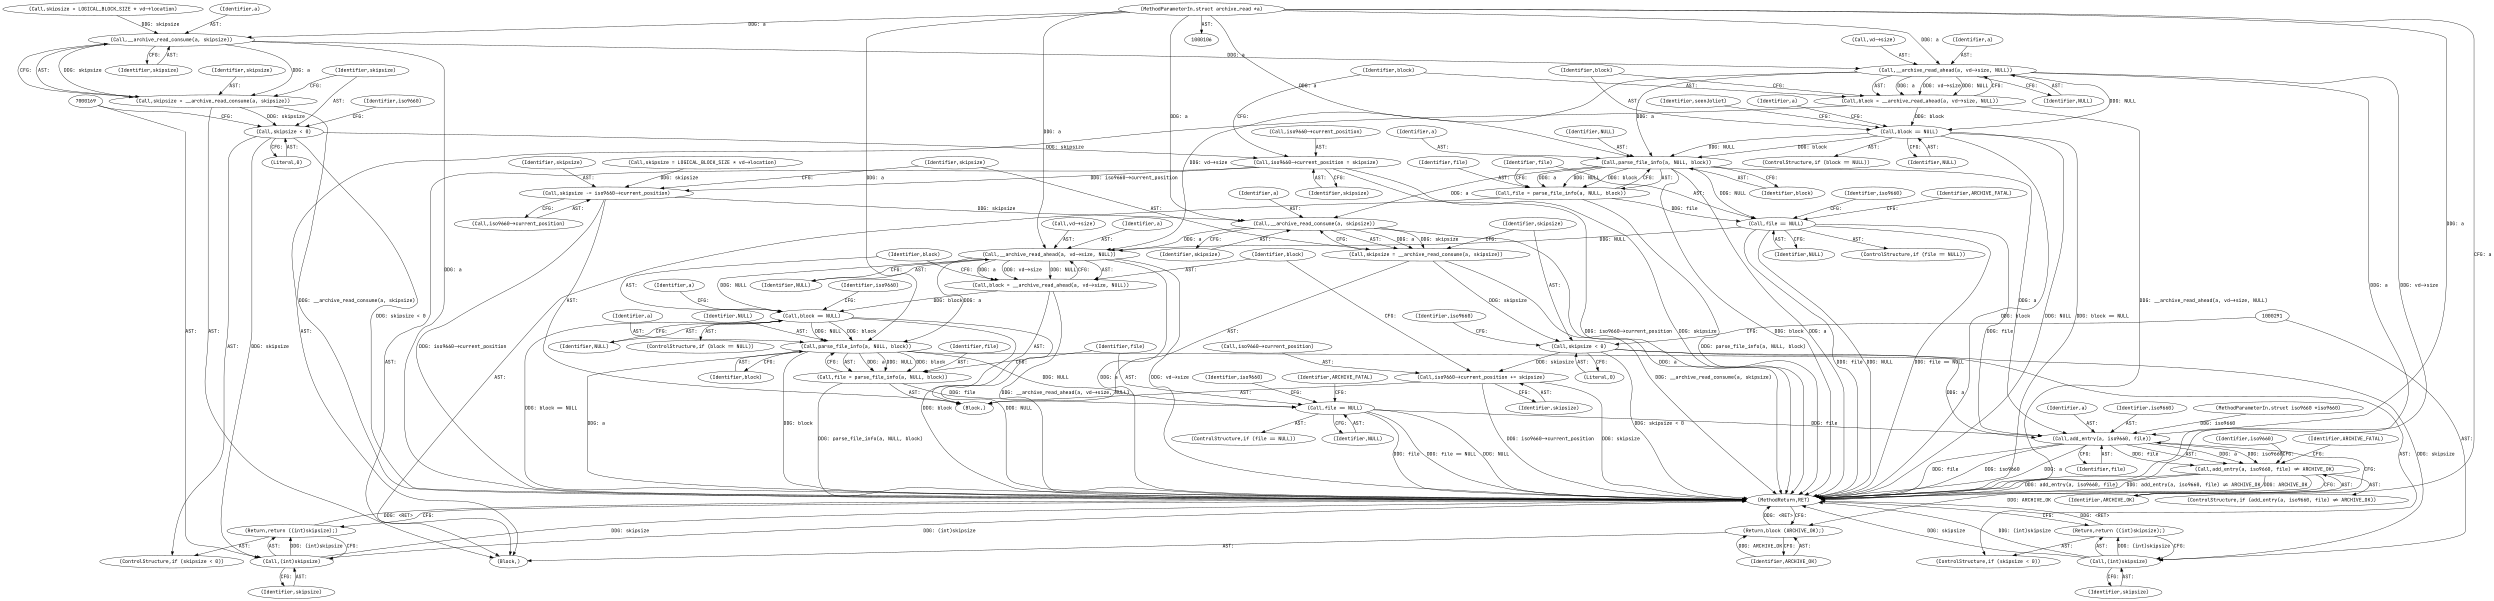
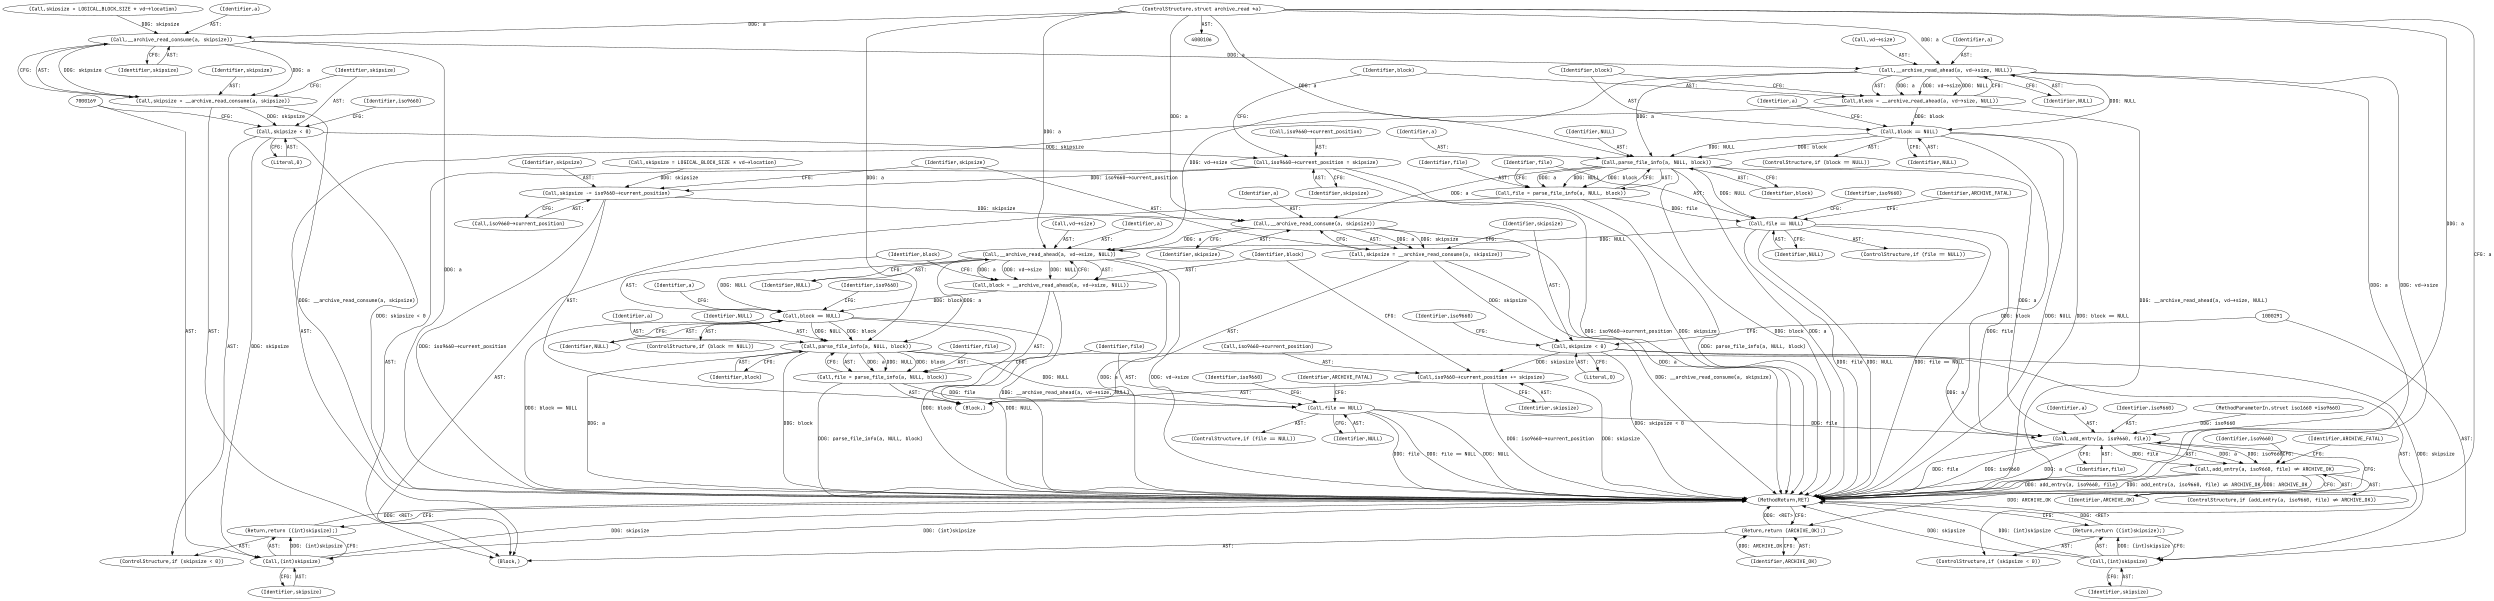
node "(MethodParameterIn,struct archive_read *a)": label "(MethodParameterIn,struct archive_read *a)" -> "(ControlStructure,struct archive_read *a)"
node "1000106": label "1000106" -> "4000106"
node "(Identifier,seenJoliet)": removed
node "(MethodParameterIn,struct iso9660 *iso9660)": label "(MethodParameterIn,struct iso9660 *iso9660)" -> "(MethodParameterIn,struct iso1660 *iso9660)"
node "(Return,block (ARCHIVE_OK);)": label "(Return,block (ARCHIVE_OK);)" -> "(Return,return (ARCHIVE_OK);)"
